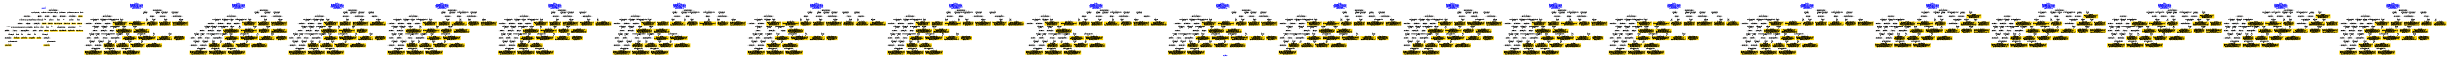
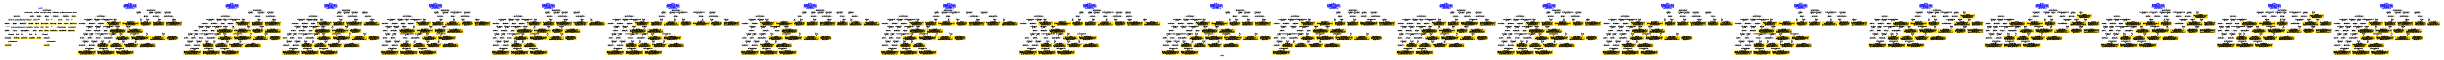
edge "E35_Title1" -> "Object Title": now "E30_Right1" -> "Object Title"
edge "Museum URI" -> "Object Link Source": now "E40_Legal_Body1" -> "Object Link Source"
node "Artist URI": fillcolor lightgray -> gold
